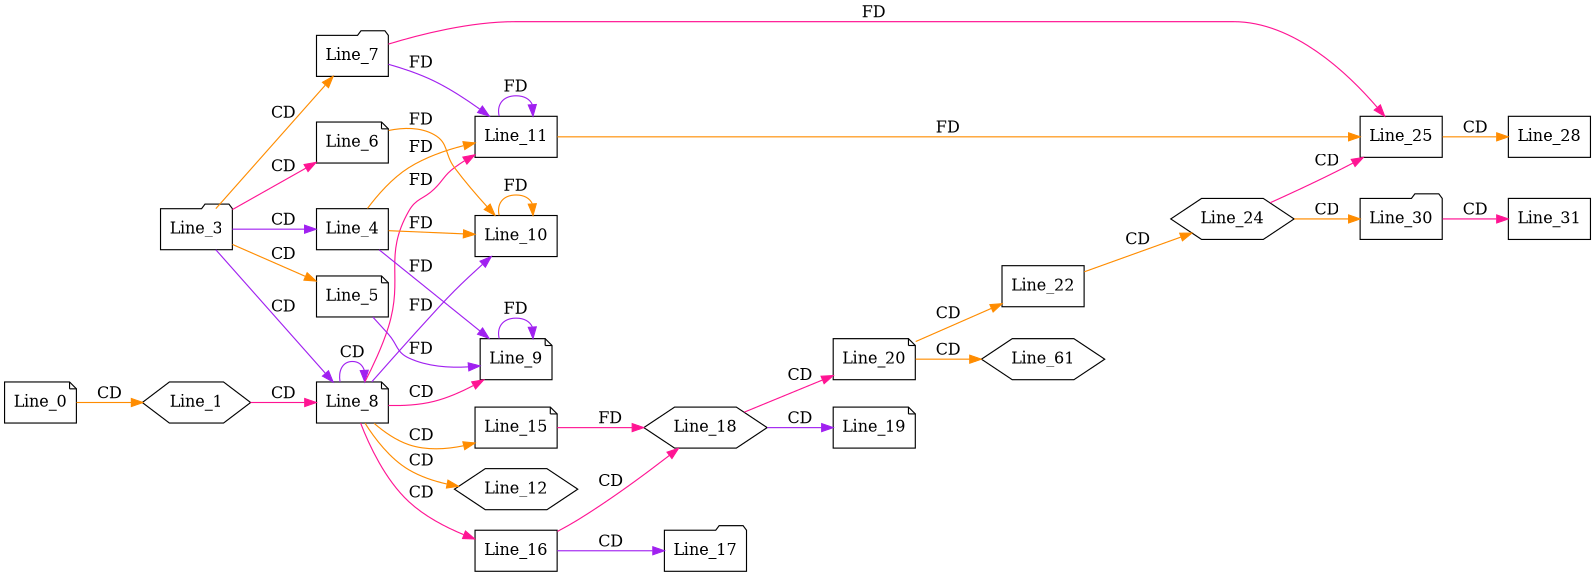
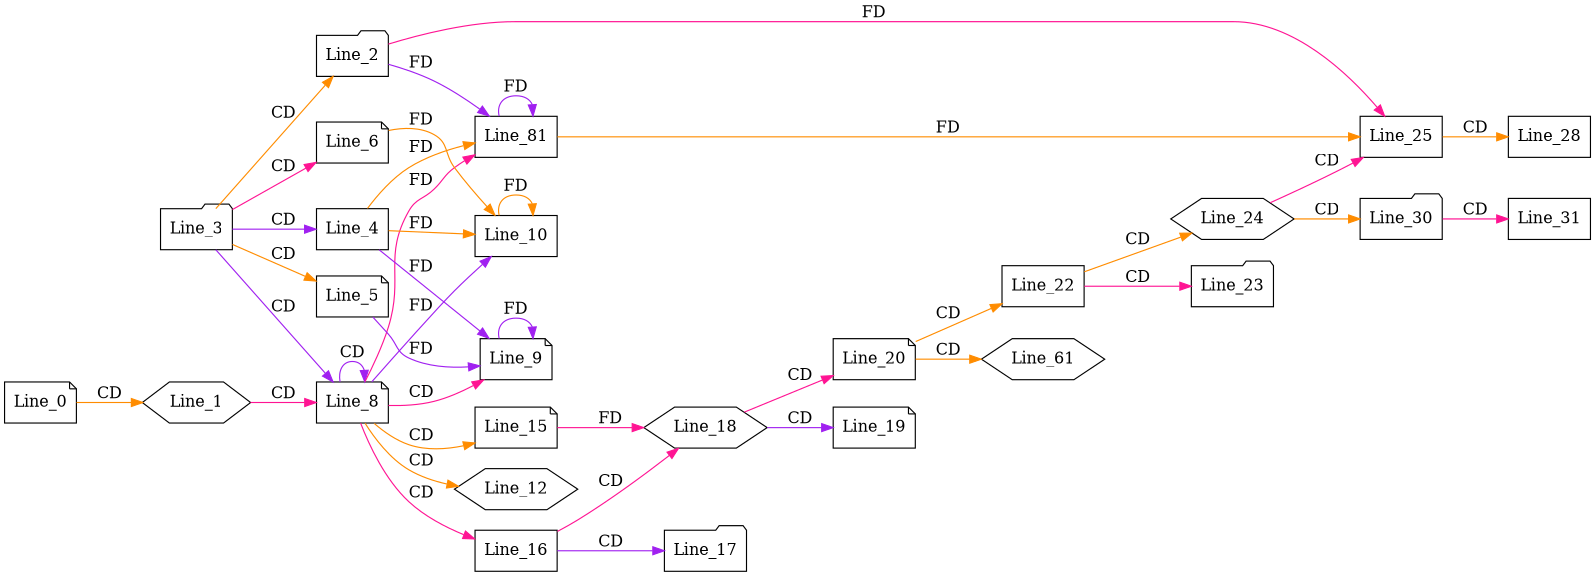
node "Line_7": label "Line_7" -> "Line_2"
node "Line_11": label "Line_11" -> "Line_81"
node "Line_23": added
